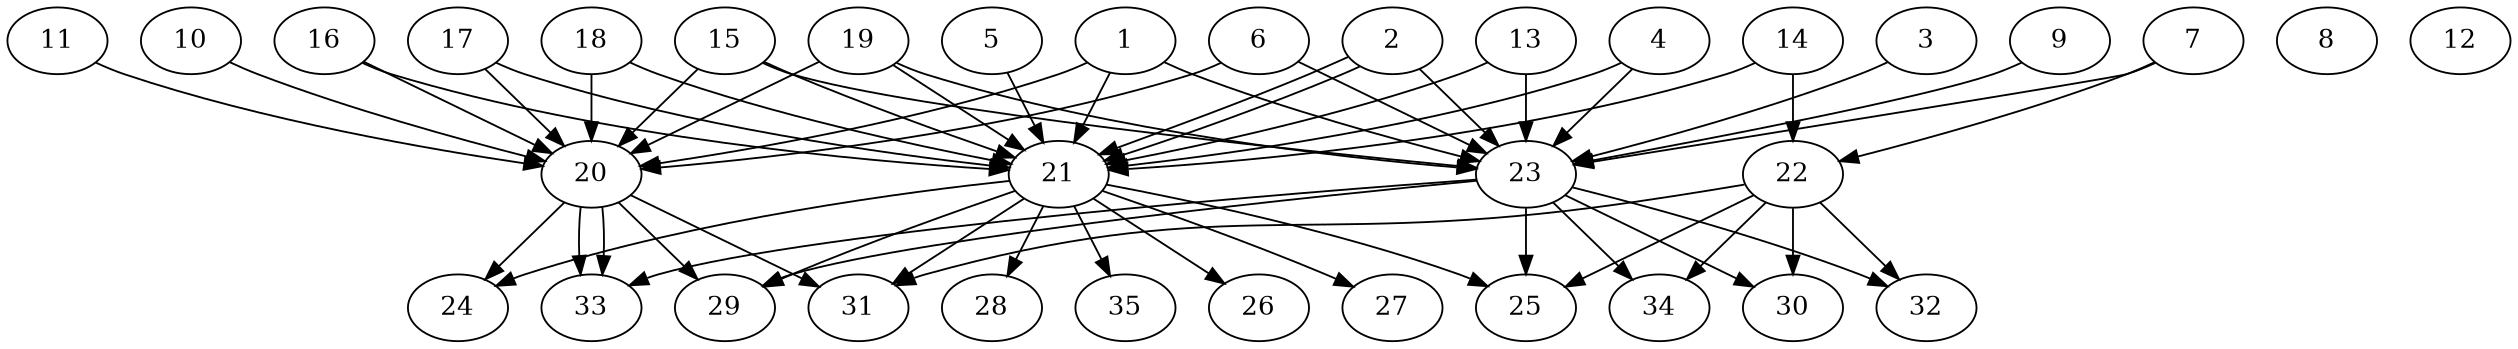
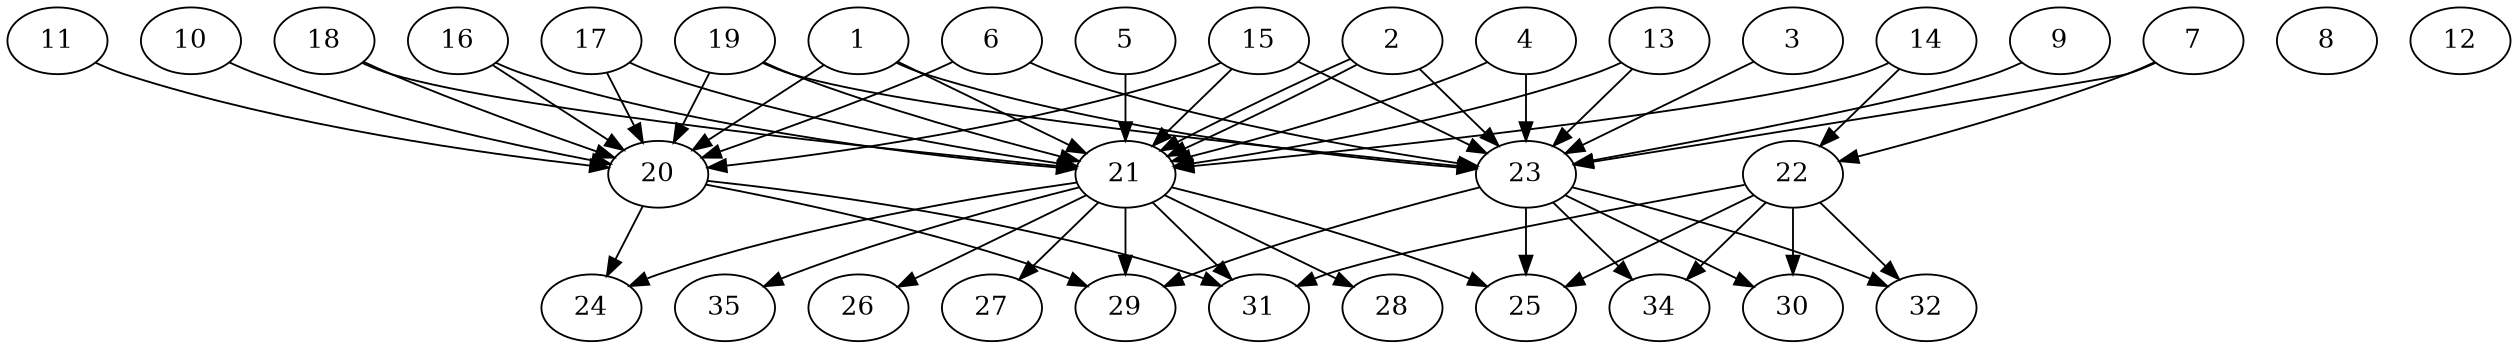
node "33": removed
